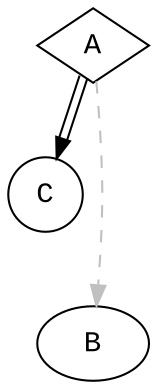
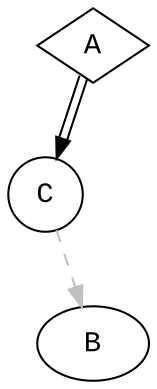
edge "A" -> "󠁷B": now "C" -> "󠁷B"
